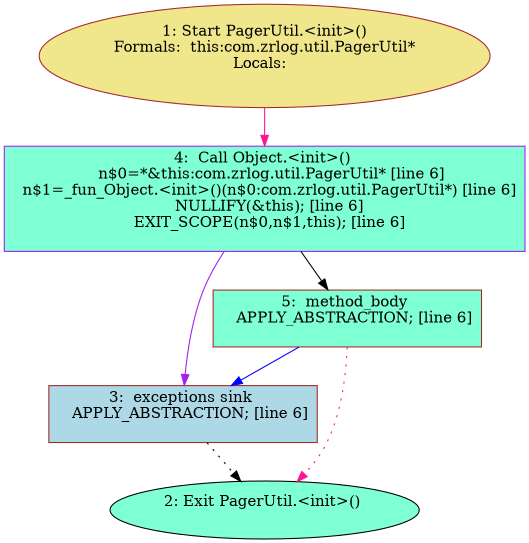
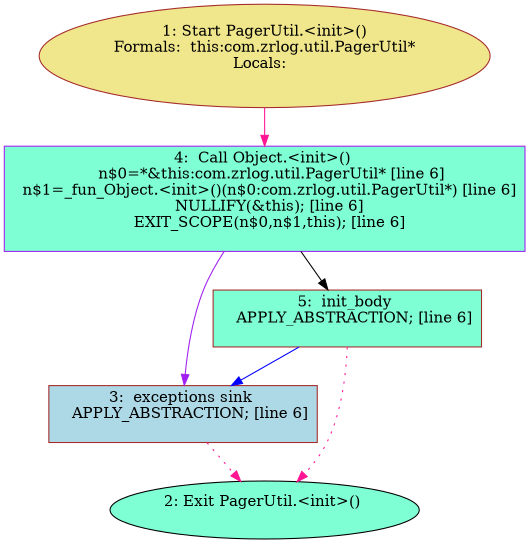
node "5:  method_body APPLY_ABSTRACTION; [line 6]": label "5:  method_body APPLY_ABSTRACTION; [line 6]" -> "5:  init_body APPLY_ABSTRACTION; [line 6]"
edge "3:  exceptions sink APPLY_ABSTRACTION; [line 6]" -> "2: Exit PagerUtil.<init>()": color black -> deeppink
